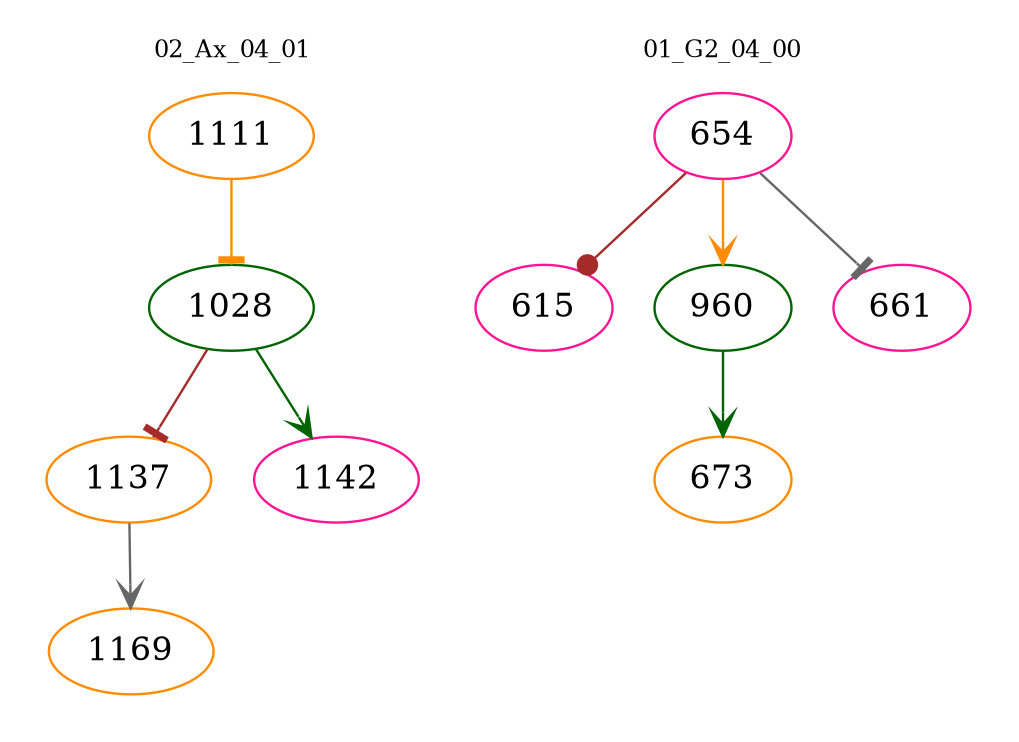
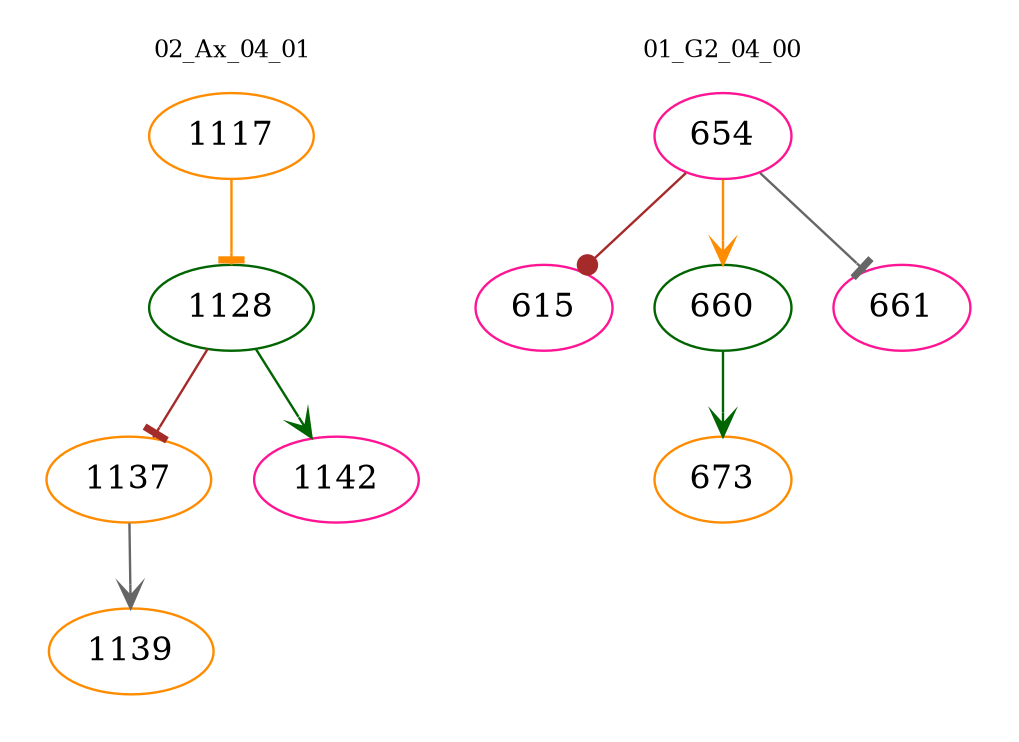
node "1111": label "1111" -> "1117"
node "1028": label "1028" -> "1128"
node "960": label "960" -> "660"
node "1169": label "1169" -> "1139"
